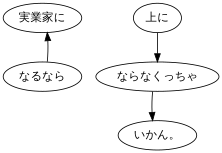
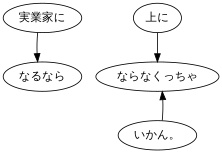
edge "なるなら" -> "実業家に": reversed
edge "ならなくっちゃ" -> "いかん。": reversed
